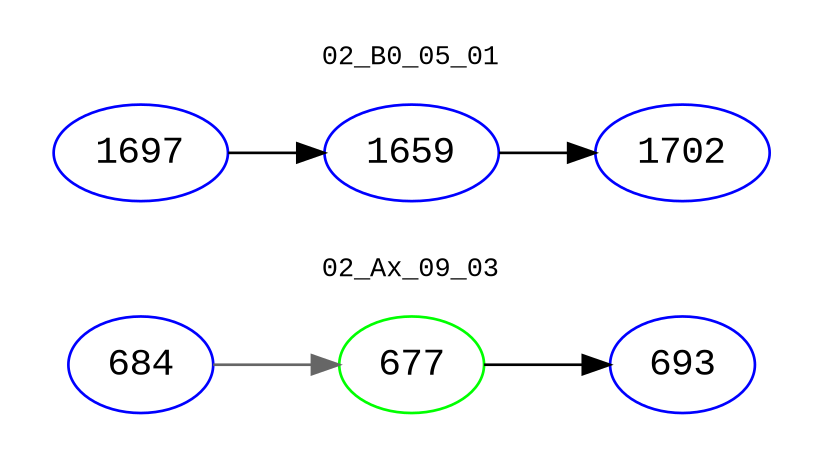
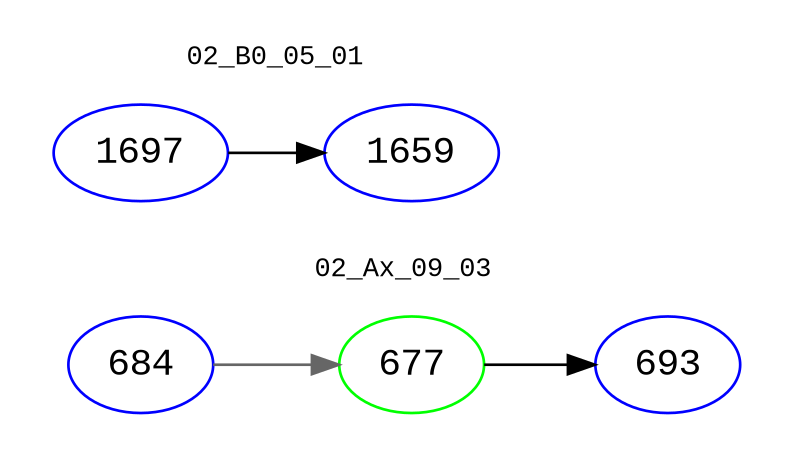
node "1702": removed
